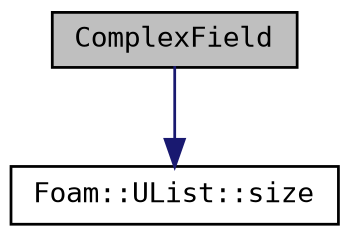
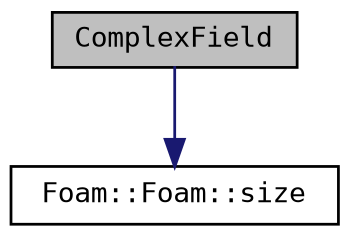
node "Foam::UList::size": label "Foam::UList::size" -> "Foam::Foam::size"
